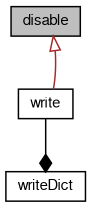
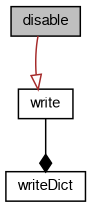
edge "write" -> "disable": reversed
